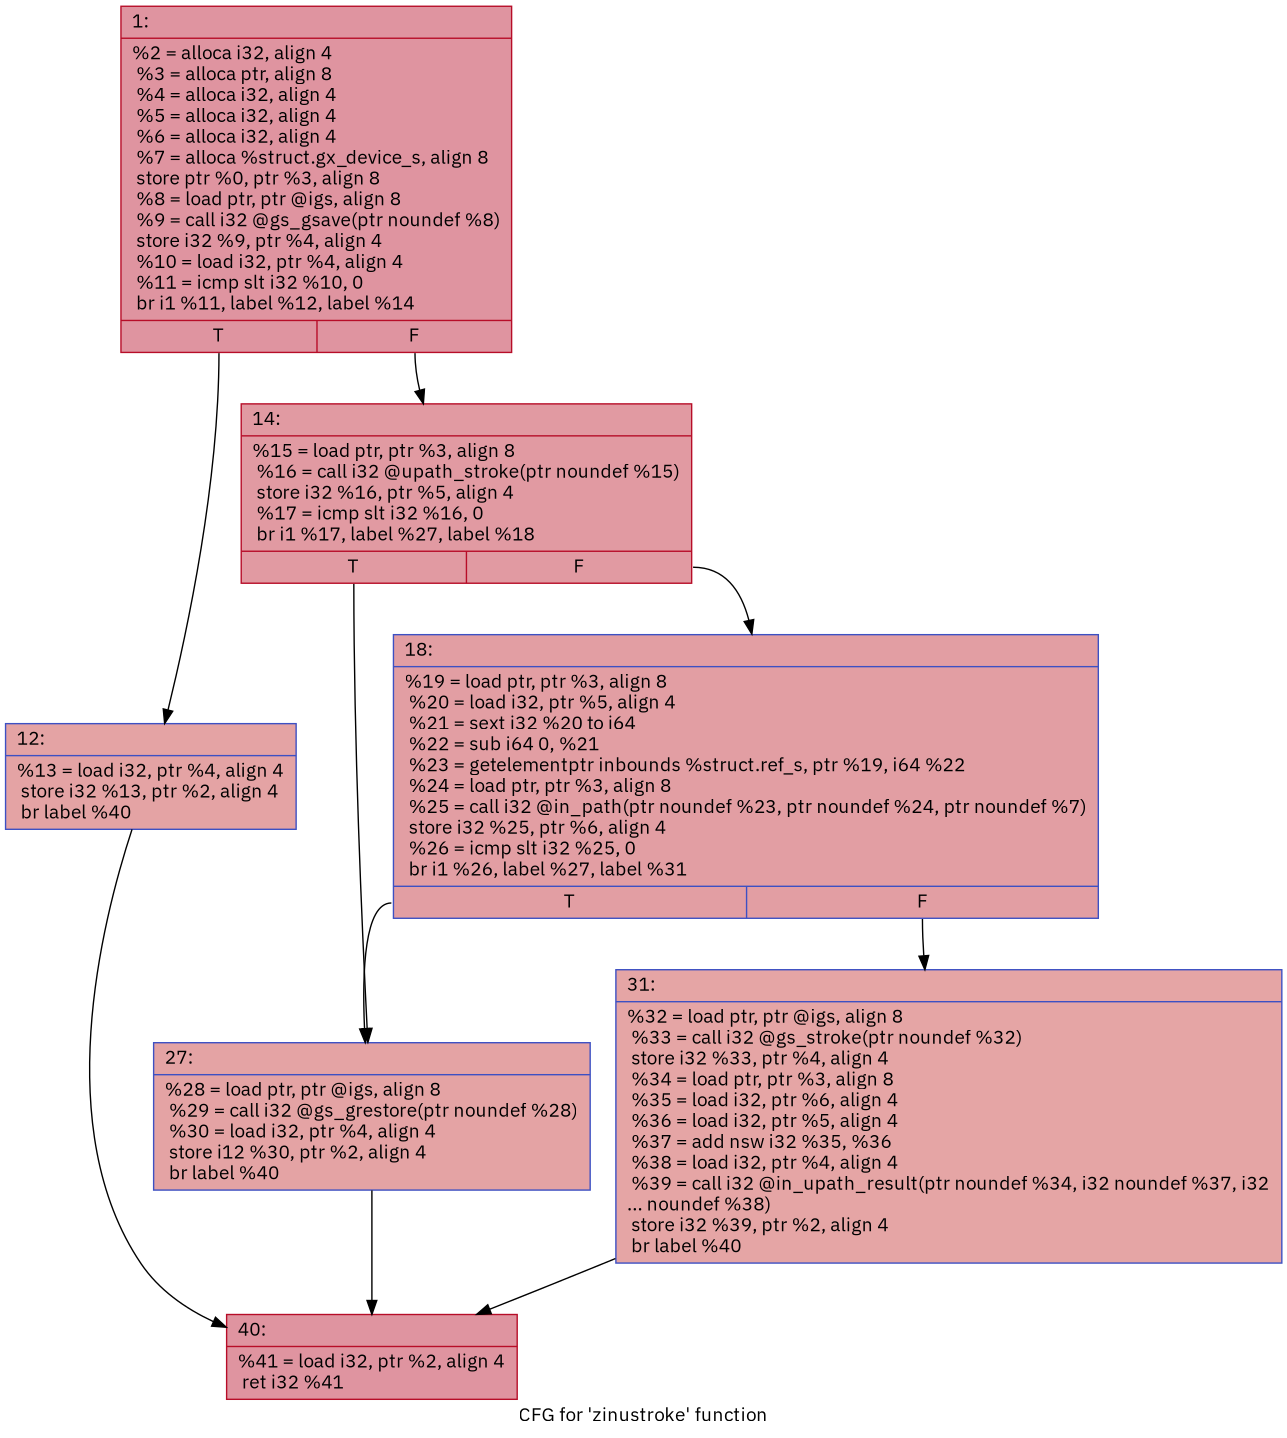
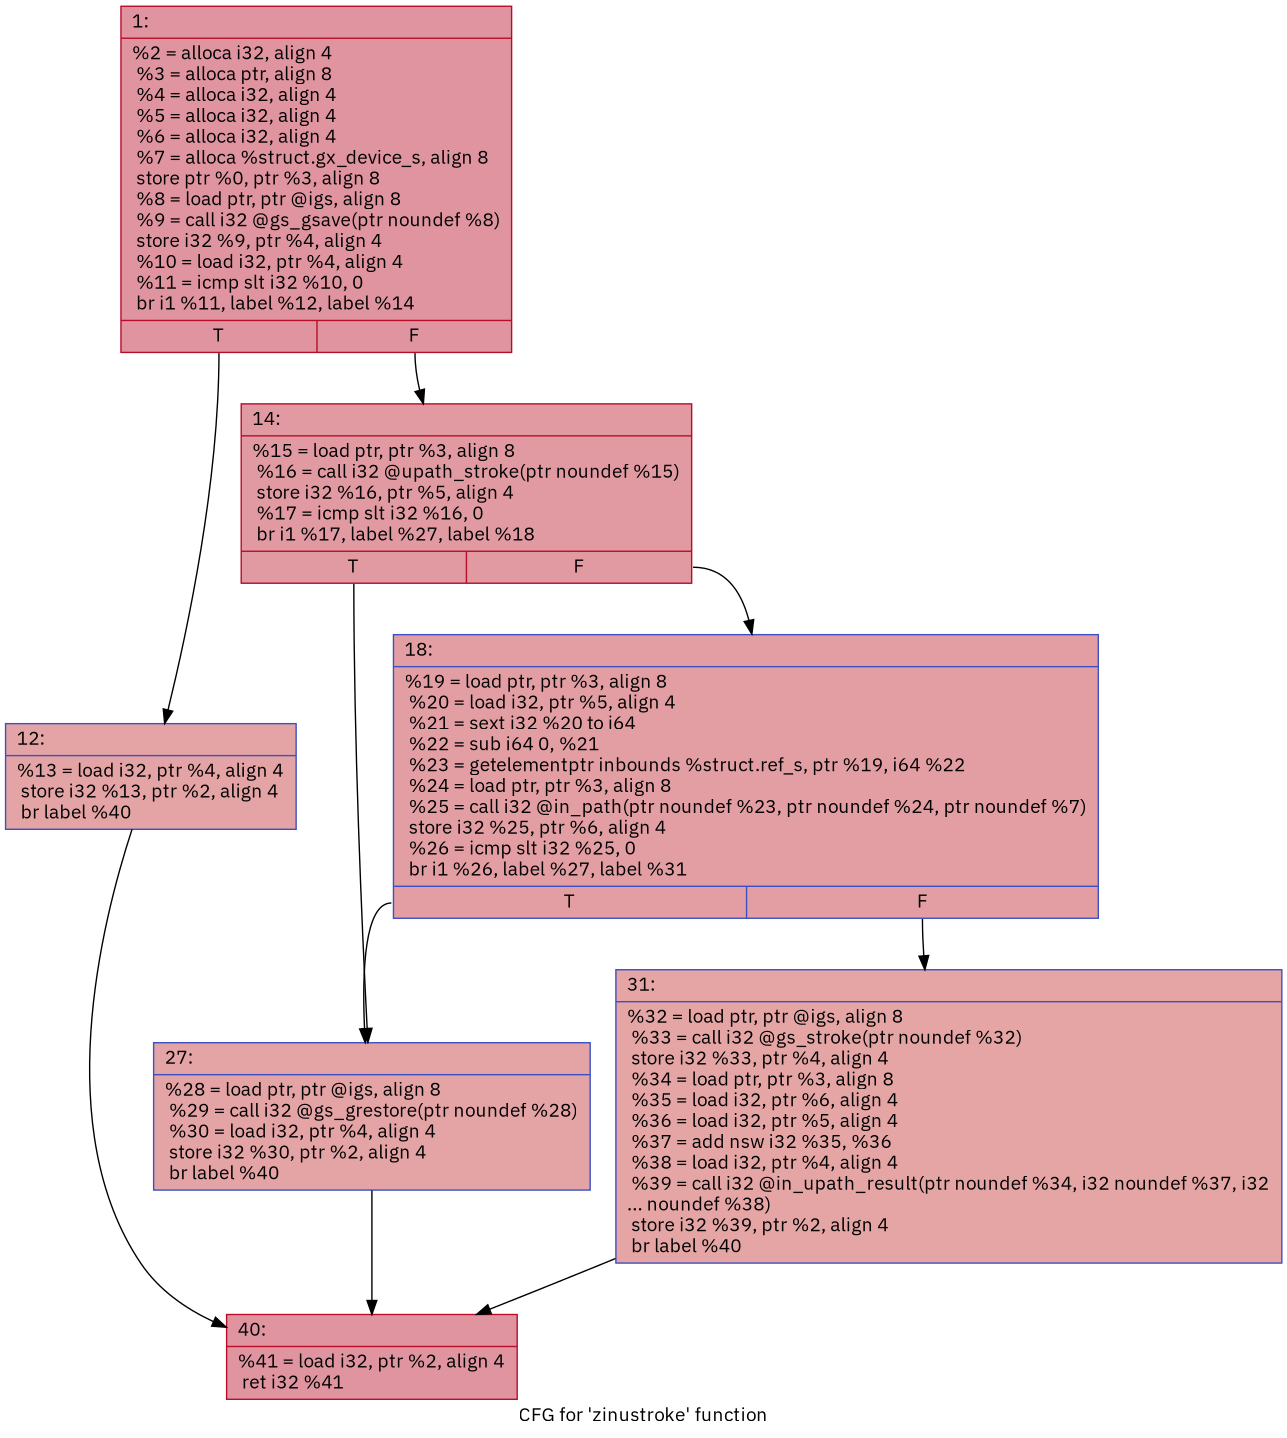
node "27:": text "store i12 %30, ptr %2, align 4" -> "store i32 %30, ptr %2, align 4"
